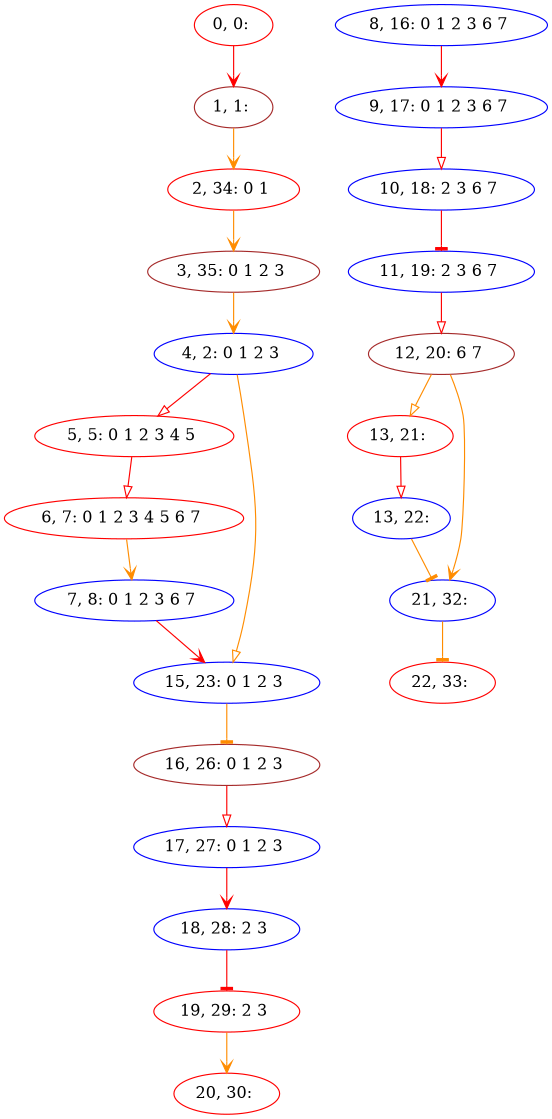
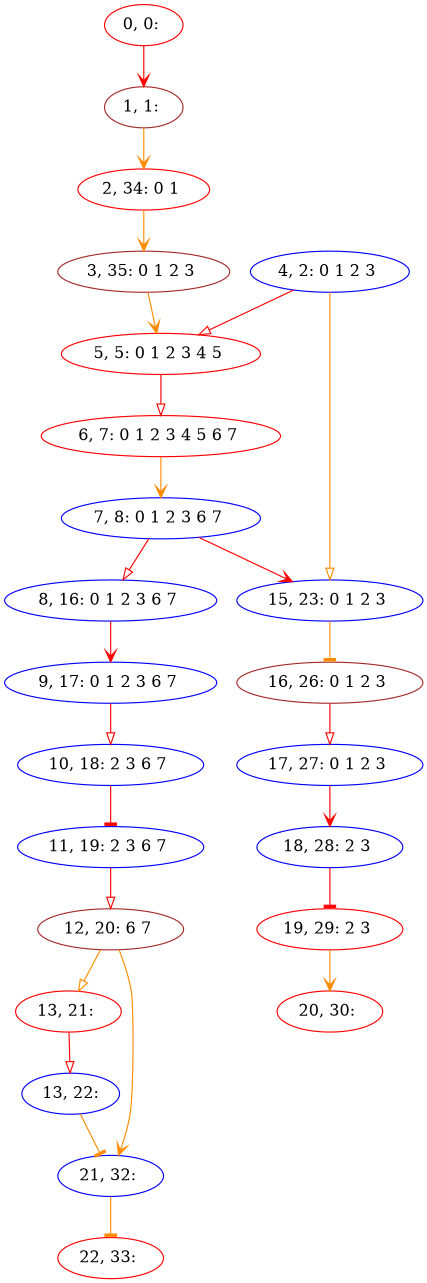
edge "3, 35: 0 1 2 3" -> "4, 2: 0 1 2 3": now "3, 35: 0 1 2 3" -> "5, 5: 0 1 2 3 4 5"
edge "7, 8: 0 1 2 3 6 7" -> "8, 16: 0 1 2 3 6 7": added
